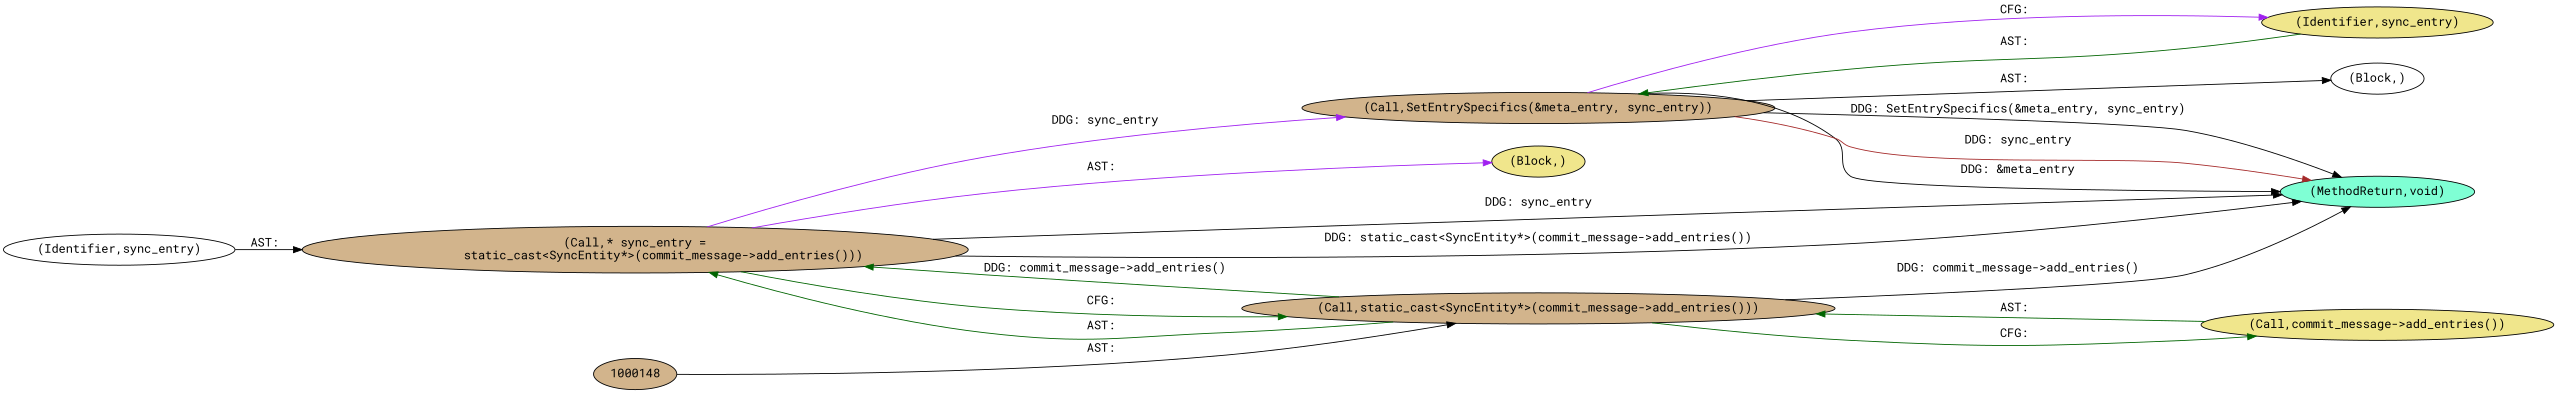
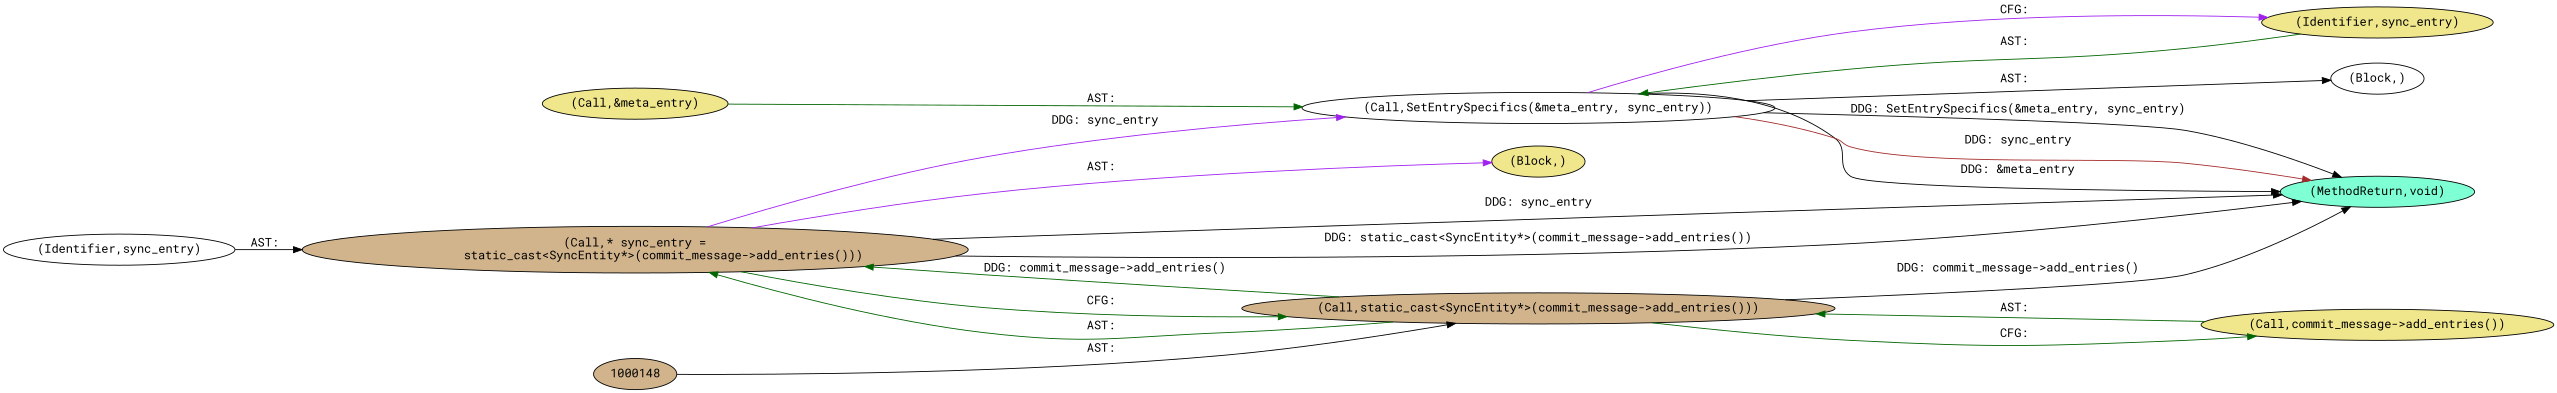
node "(Call,&meta_entry)": added
node "(Call,SetEntrySpecifics(&meta_entry, sync_entry))": fillcolor tan -> white
